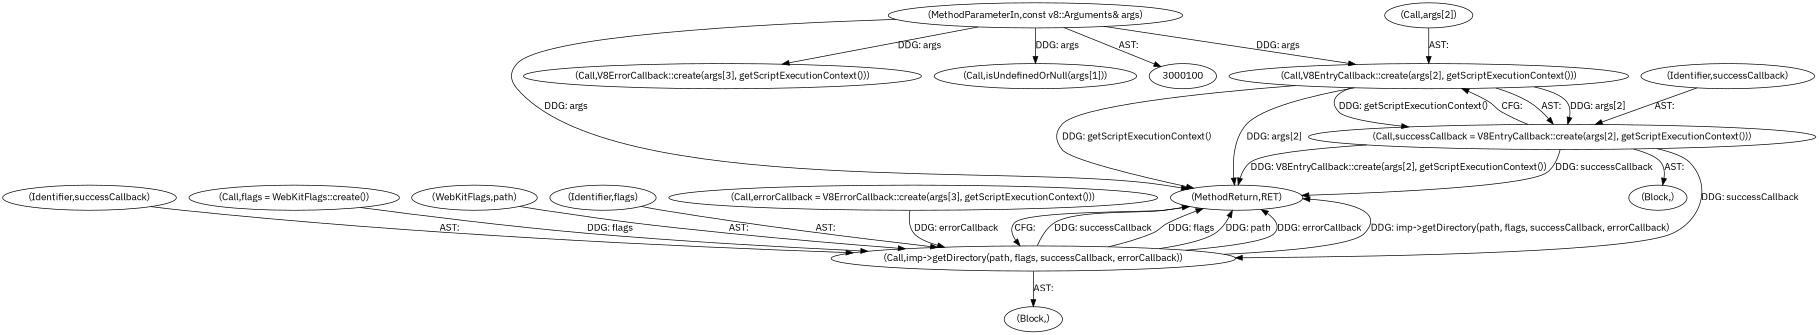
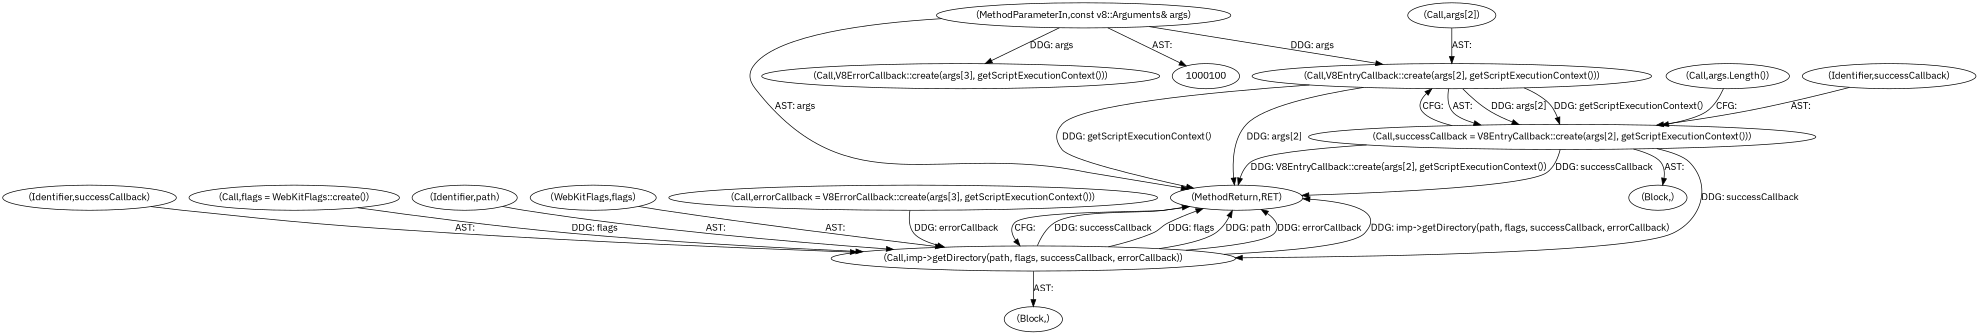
node "(Call,isUndefinedOrNull(args[1]))": removed
node "3000100": label "3000100" -> "1000100"
node "(Call,args.Length())": added
edge "(MethodParameterIn,const v8::Arguments& args)" -> "(MethodReturn,RET)": label "DDG: args" -> "AST: args"
node "(WebKitFlags,path)": label "(WebKitFlags,path)" -> "(Identifier,path)"
node "(Identifier,flags)": label "(Identifier,flags)" -> "(WebKitFlags,flags)"
